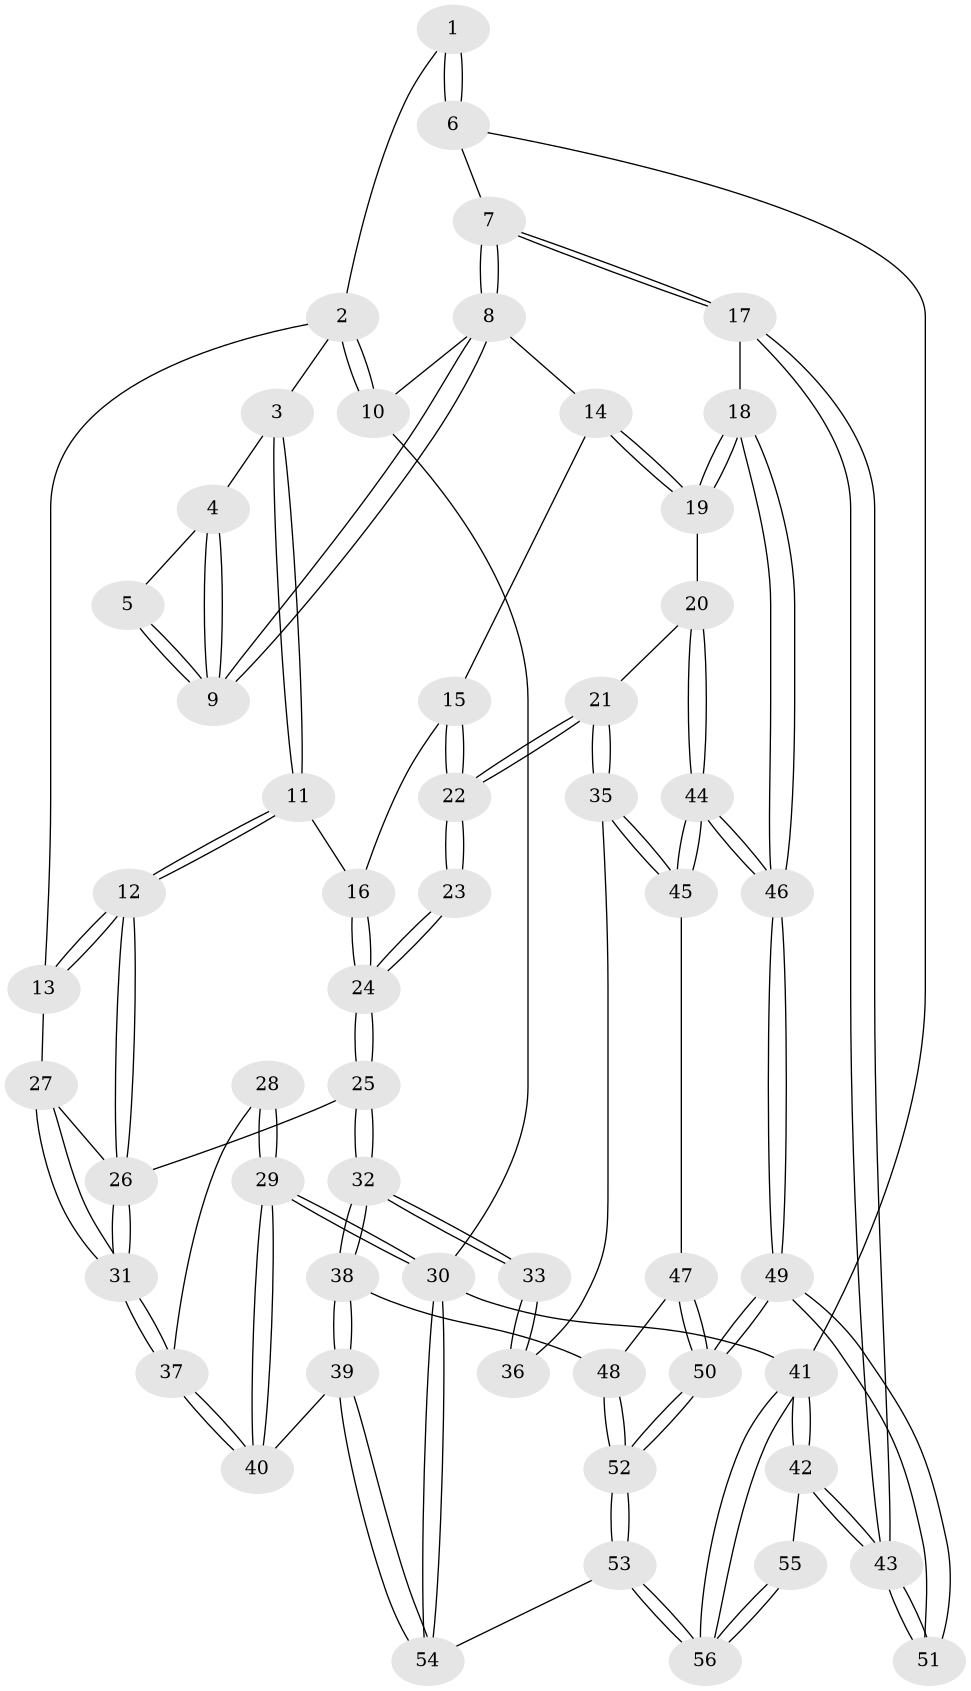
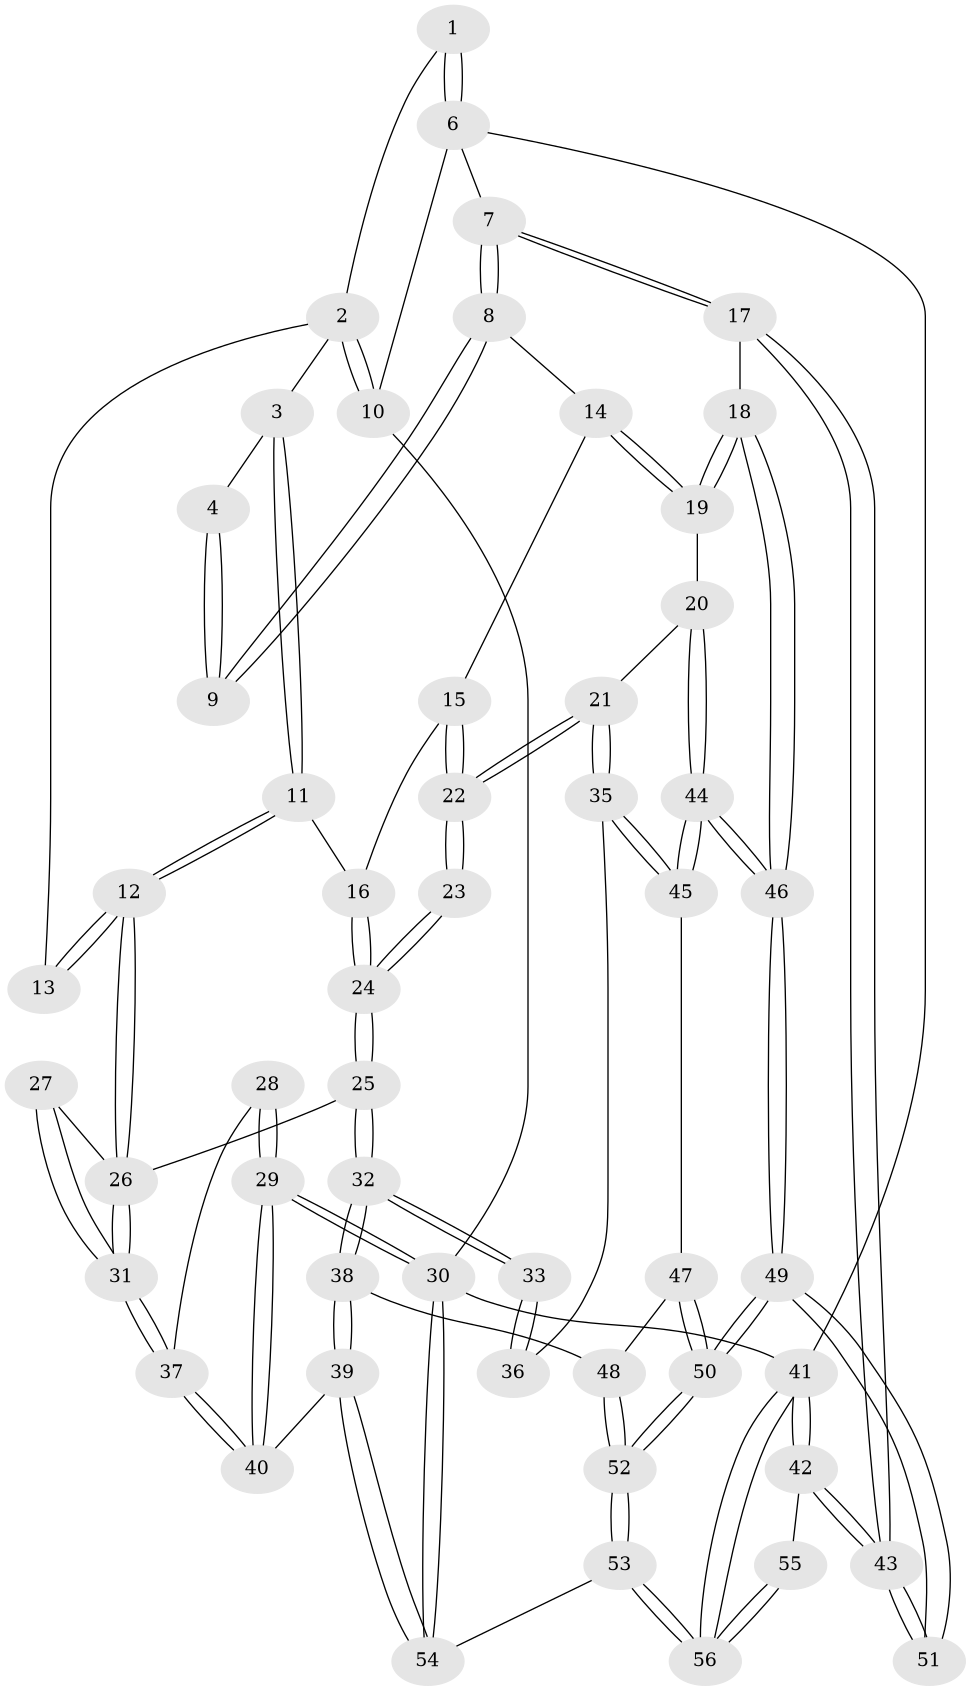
edge "8" -- "10": now "6" -- "10"
node "5": removed
edge "13" -- "27": removed
